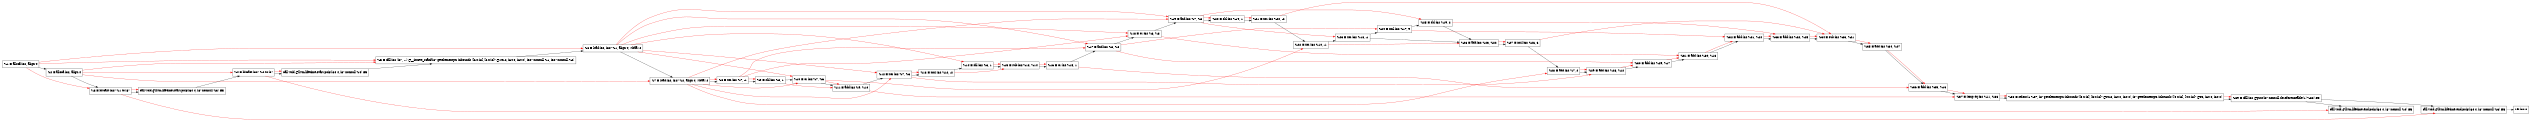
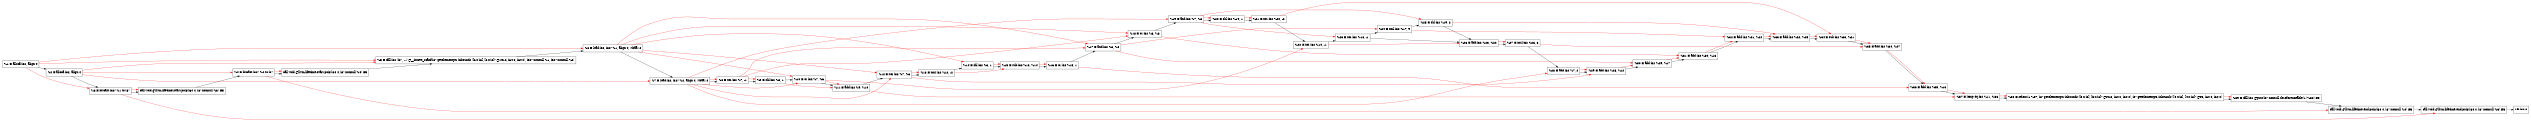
edge "%6 = load i32, i32* %1, align 4, !tbaa !2" -> "%19 = and i32 %7, %6": removed
edge "%27 = mul i32 %26, 6" -> "%34 = sub i32 %33, %21": now "%27 = mul i32 %26, 6" -> "%35 = add i32 %34, %27"
edge "%39 = call i32 @puts(i8* nonnull dereferenceable(1) %38) #5" -> "call void @llvm.lifetime.end.p0i8(i64 4, i8* nonnull %3) #5": now "call void @llvm.lifetime.end.p0i8(i64 4, i8* nonnull %4) #5" -> "call void @llvm.lifetime.end.p0i8(i64 4, i8* nonnull %3) #5"
